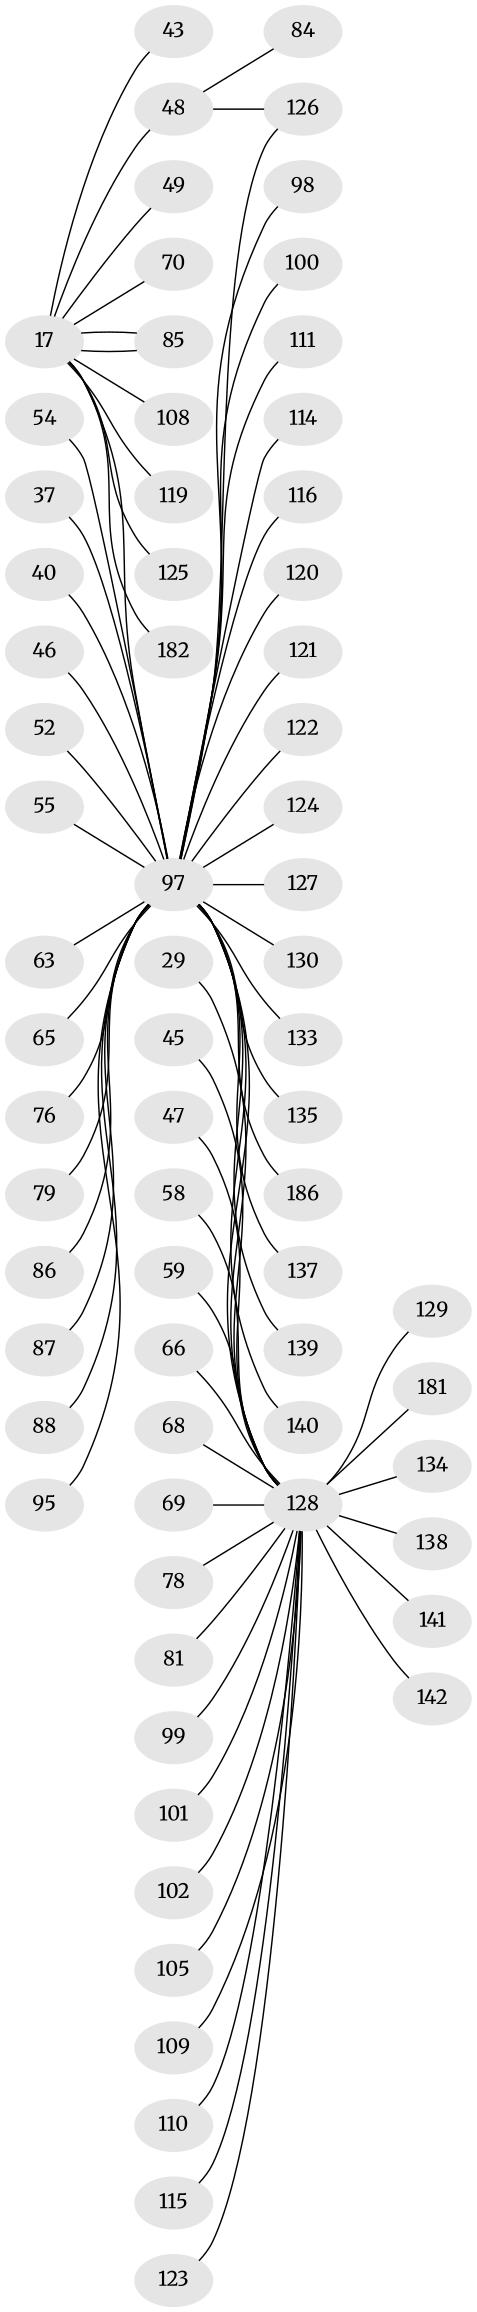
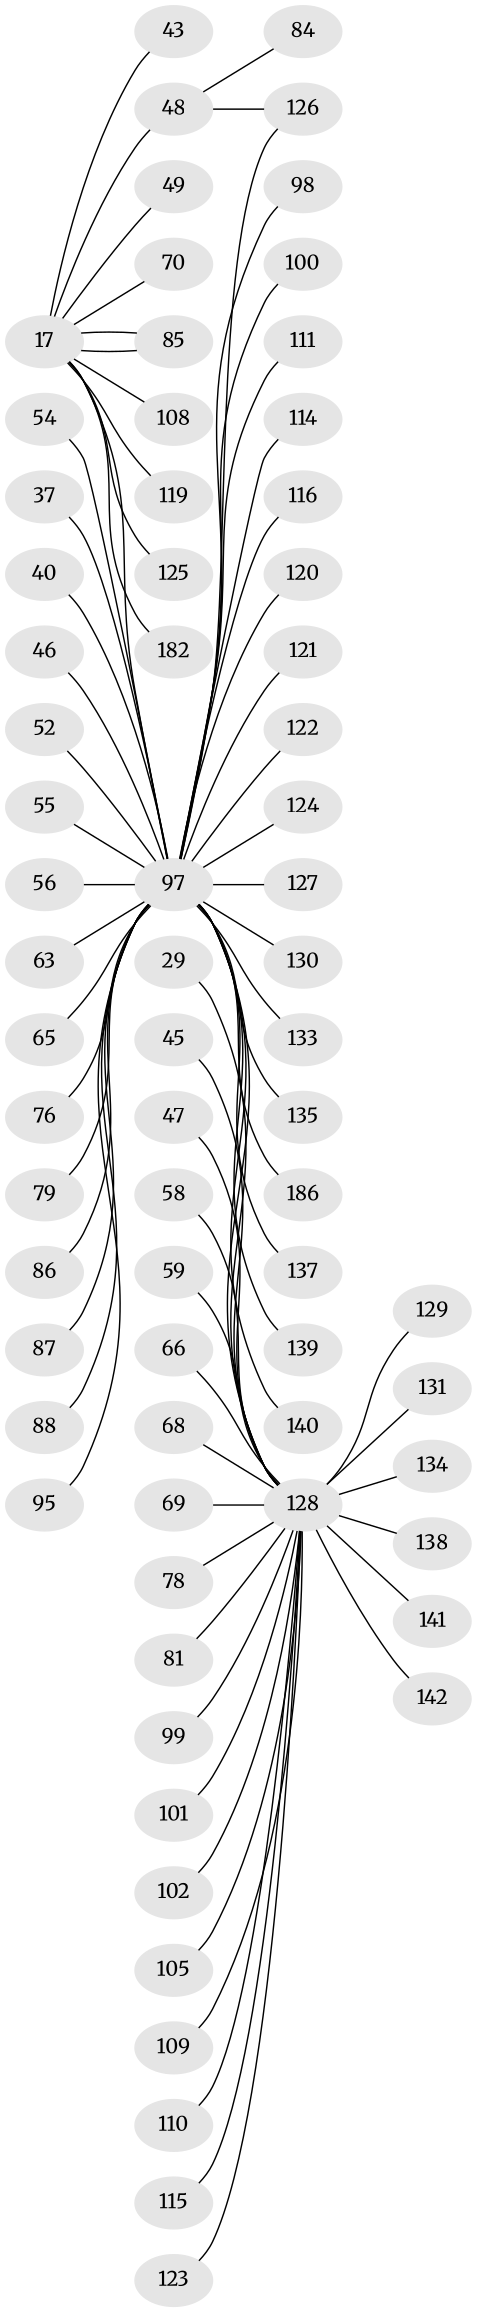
node "56": added
node "181": label "181" -> "131"
